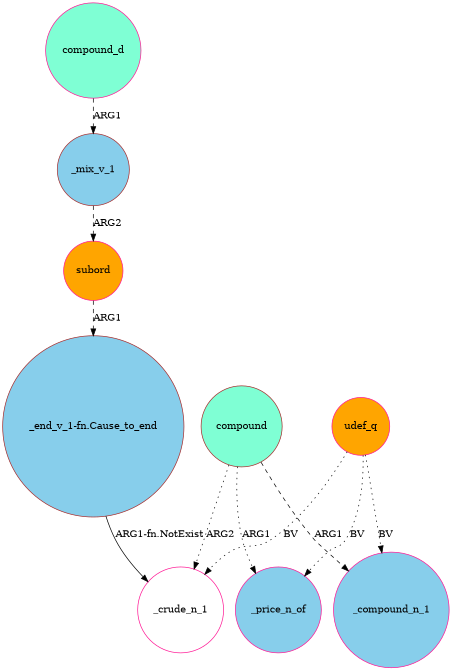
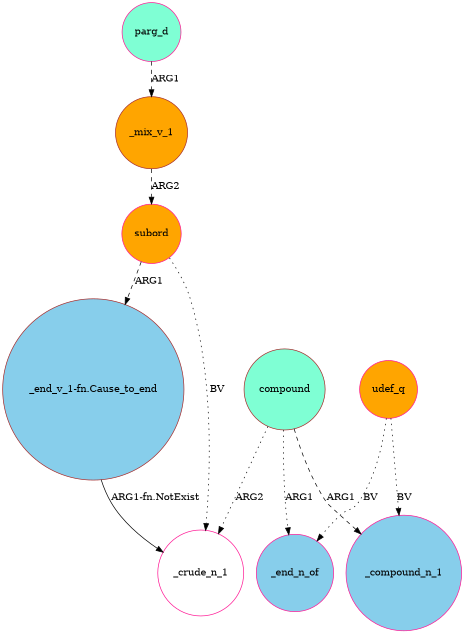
node "compound_d": label "compound_d" -> "parg_d"
node "_mix_v_1": fillcolor skyblue -> orange
edge "udef_q" -> "_crude_n_1": now "subord" -> "_crude_n_1"
node "_price_n_of": label "_price_n_of" -> "_end_n_of"
